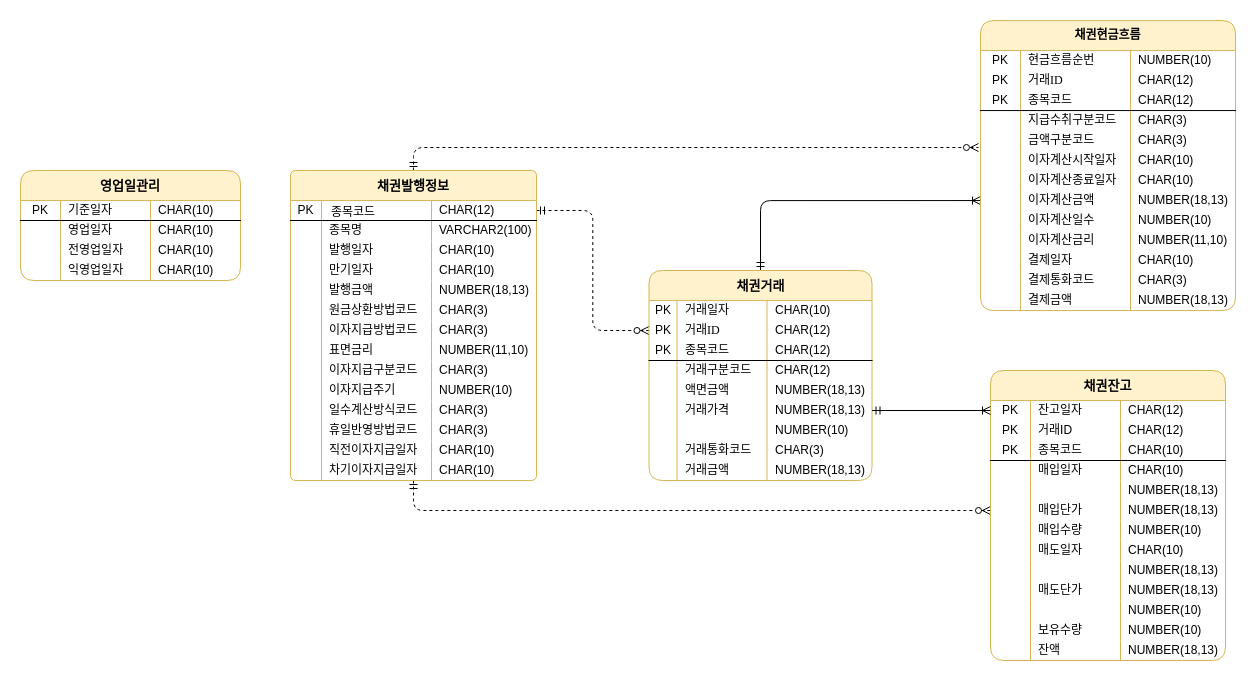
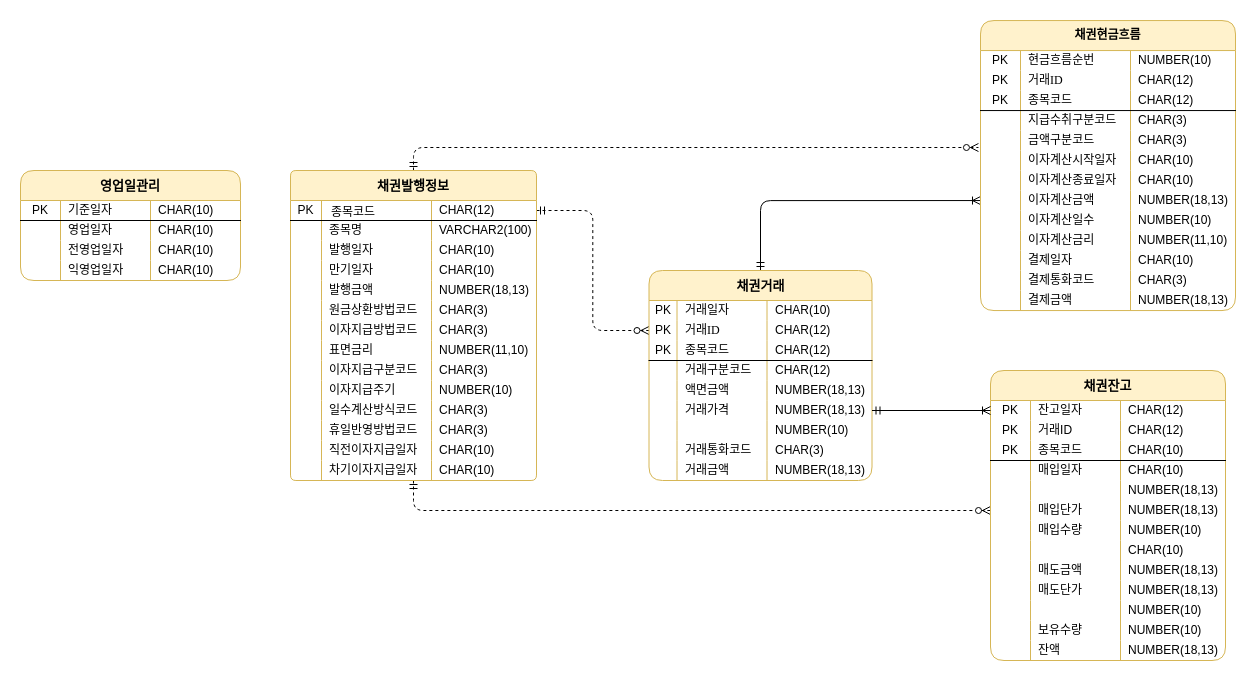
node "매도일자": removed
node "매도금액": added
